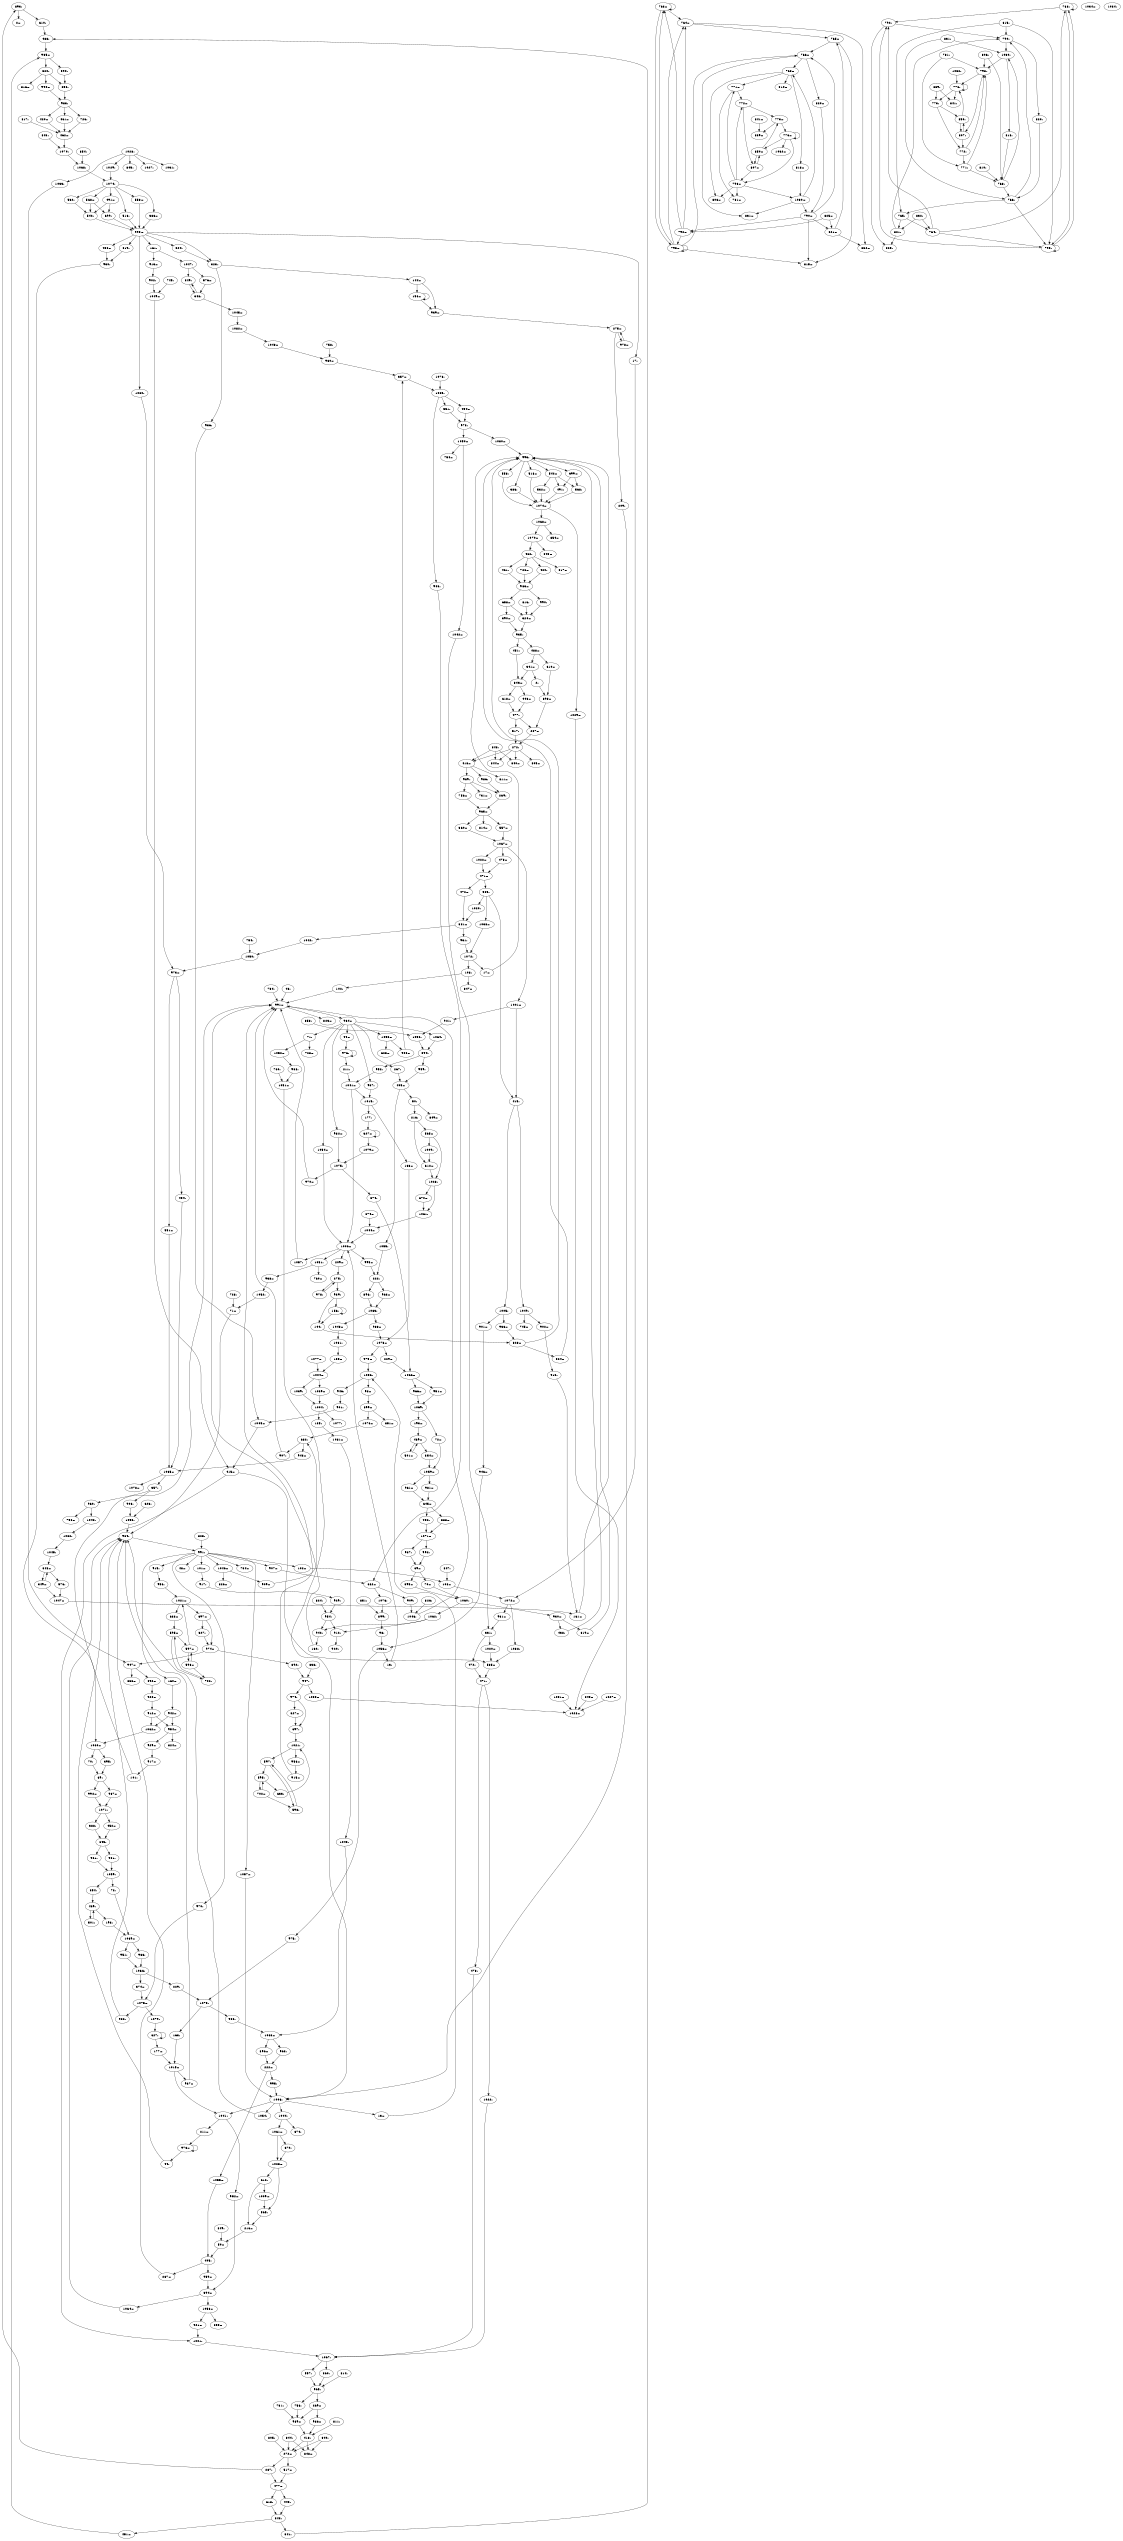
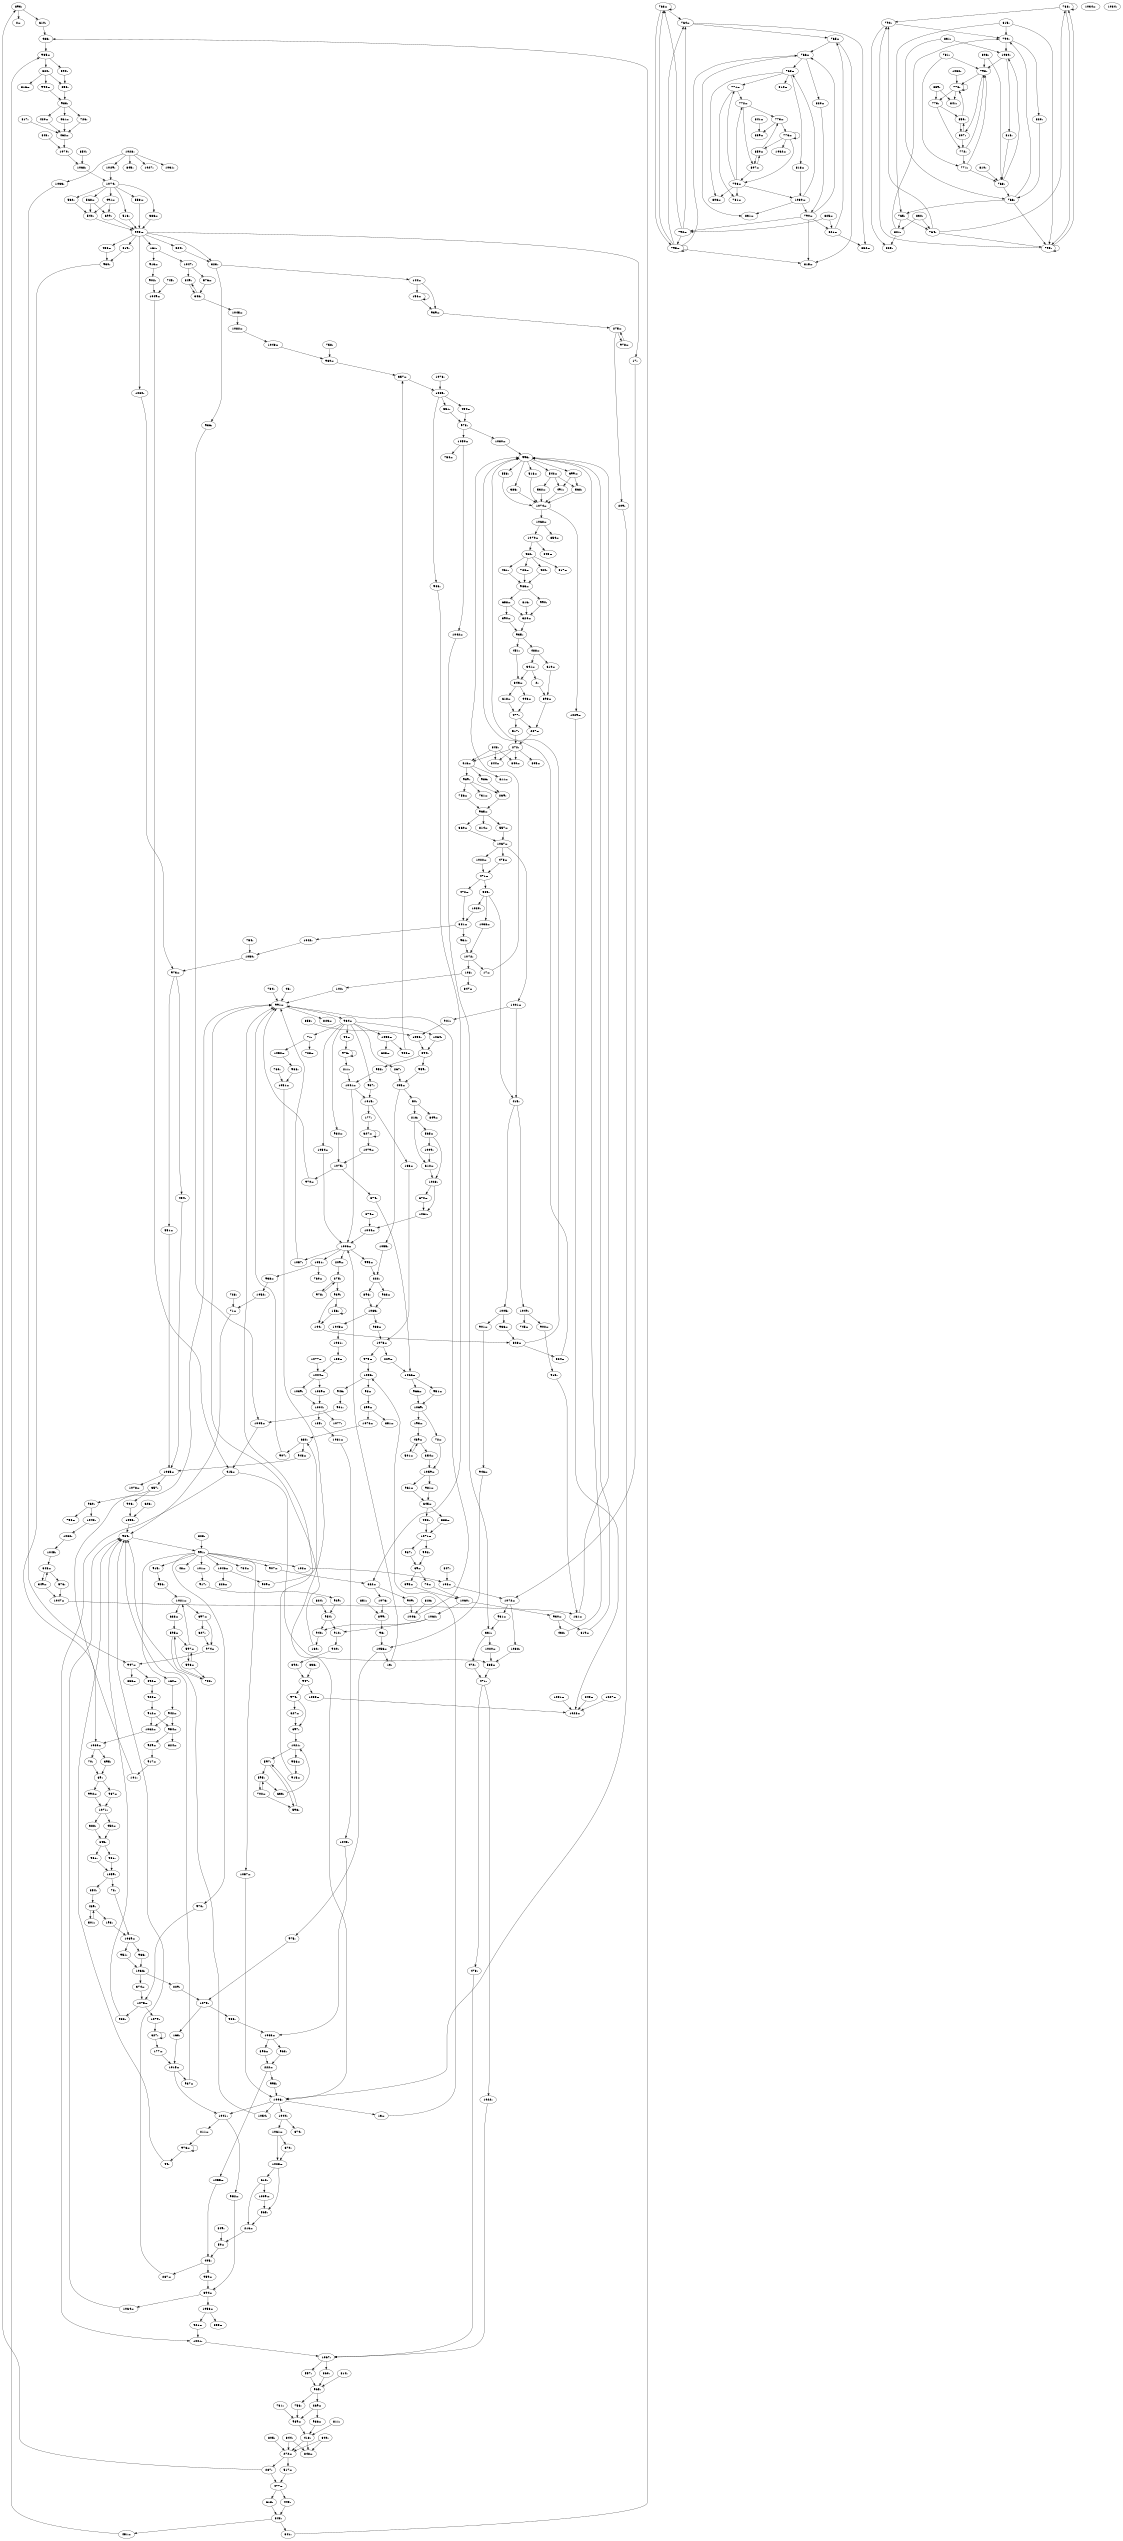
edge "974+" -> "892-": now "920-" -> "892-"
